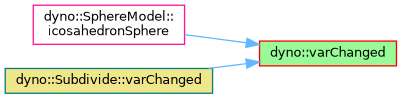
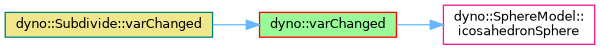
edge "dyno::SphereModel:: icosahedronSphere" -> "dyno::varChanged": reversed
